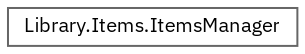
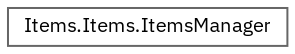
node "Library.Items.ItemsManager": label "Library.Items.ItemsManager" -> "Items.Items.ItemsManager"
